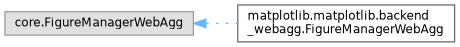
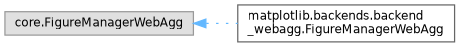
node "matplotlib.matplotlib.backend _webagg.FigureManagerWebAgg": label "matplotlib.matplotlib.backend _webagg.FigureManagerWebAgg" -> "matplotlib.backends.backend _webagg.FigureManagerWebAgg"
